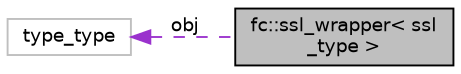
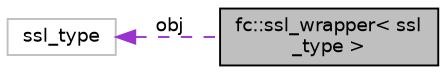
node "type_type": label "type_type" -> "ssl_type"
